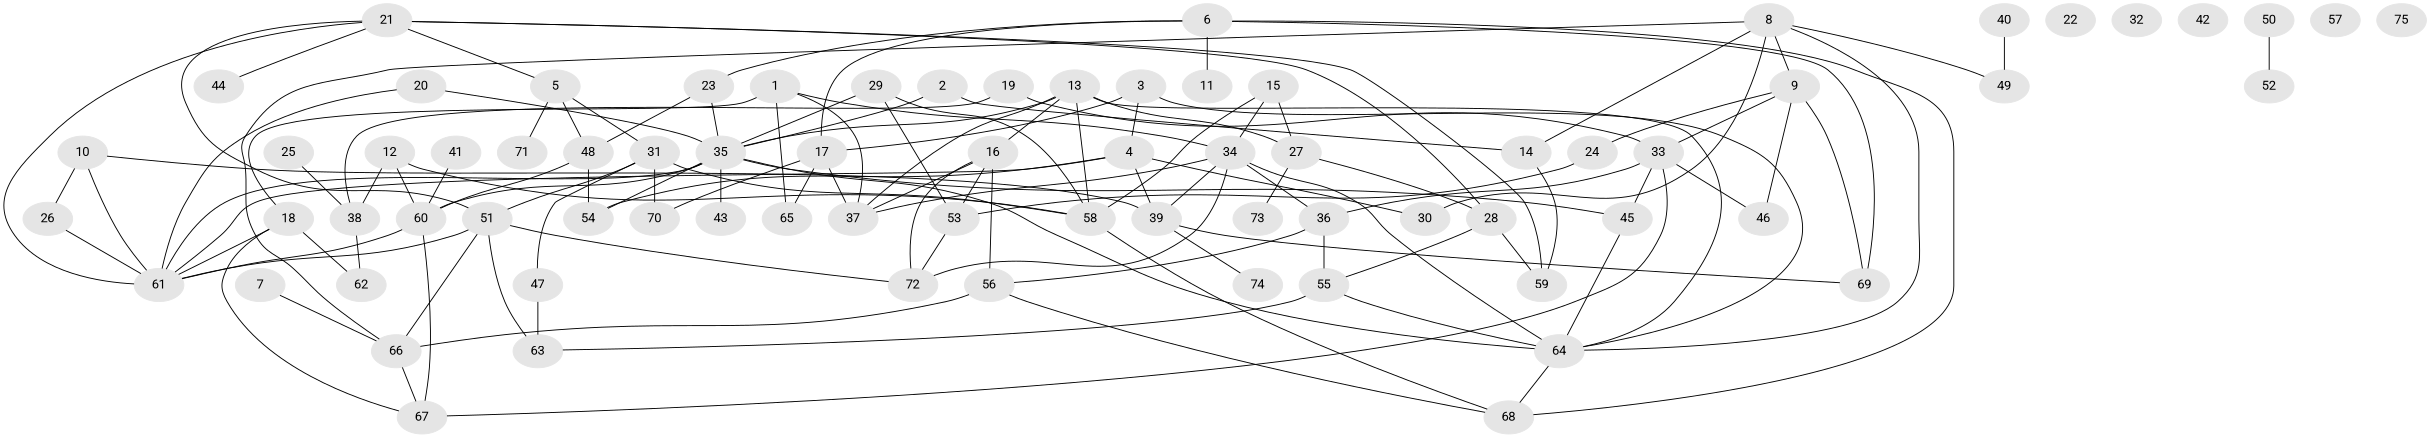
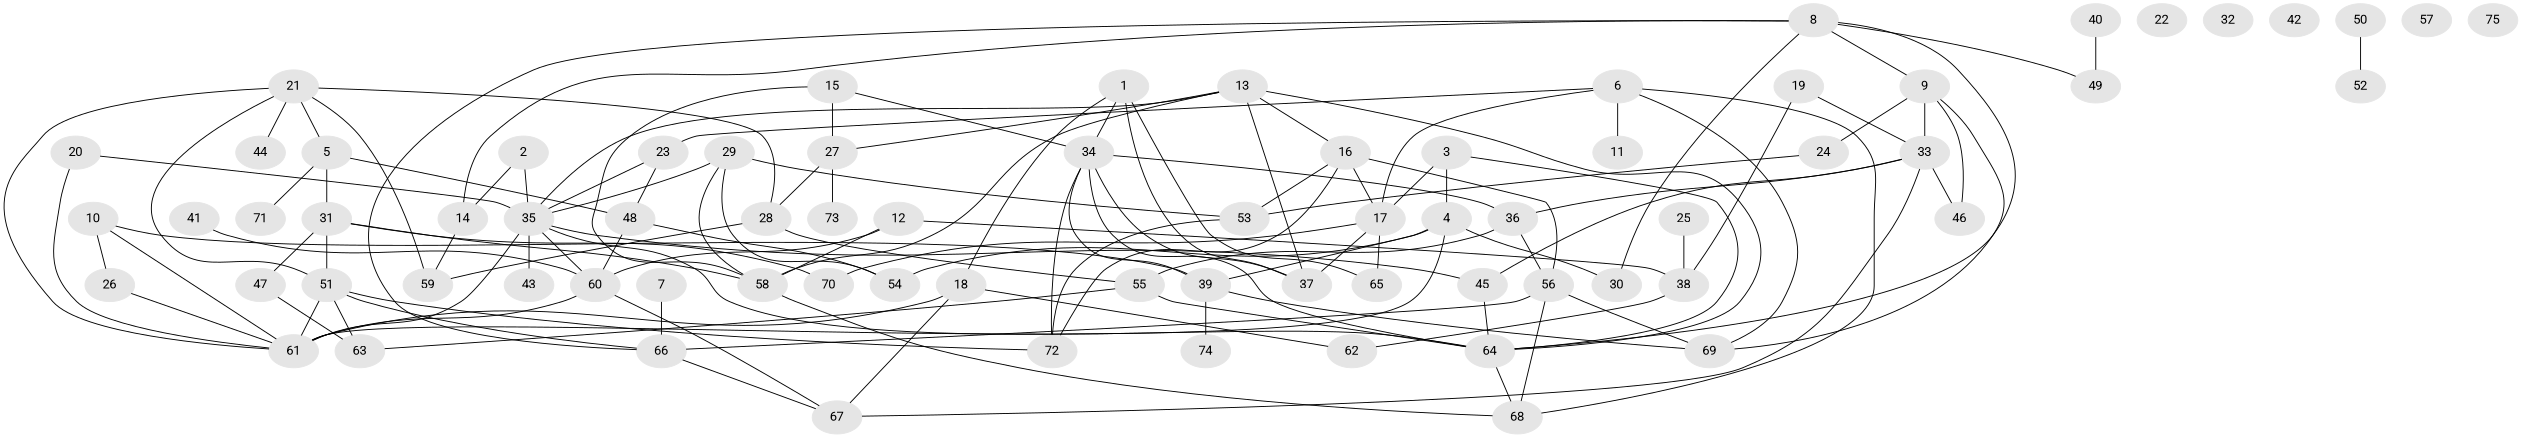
edge "35" -- "54": now "29" -- "54"
edge "16" -- "37": now "16" -- "17"
edge "56" -- "69": added
